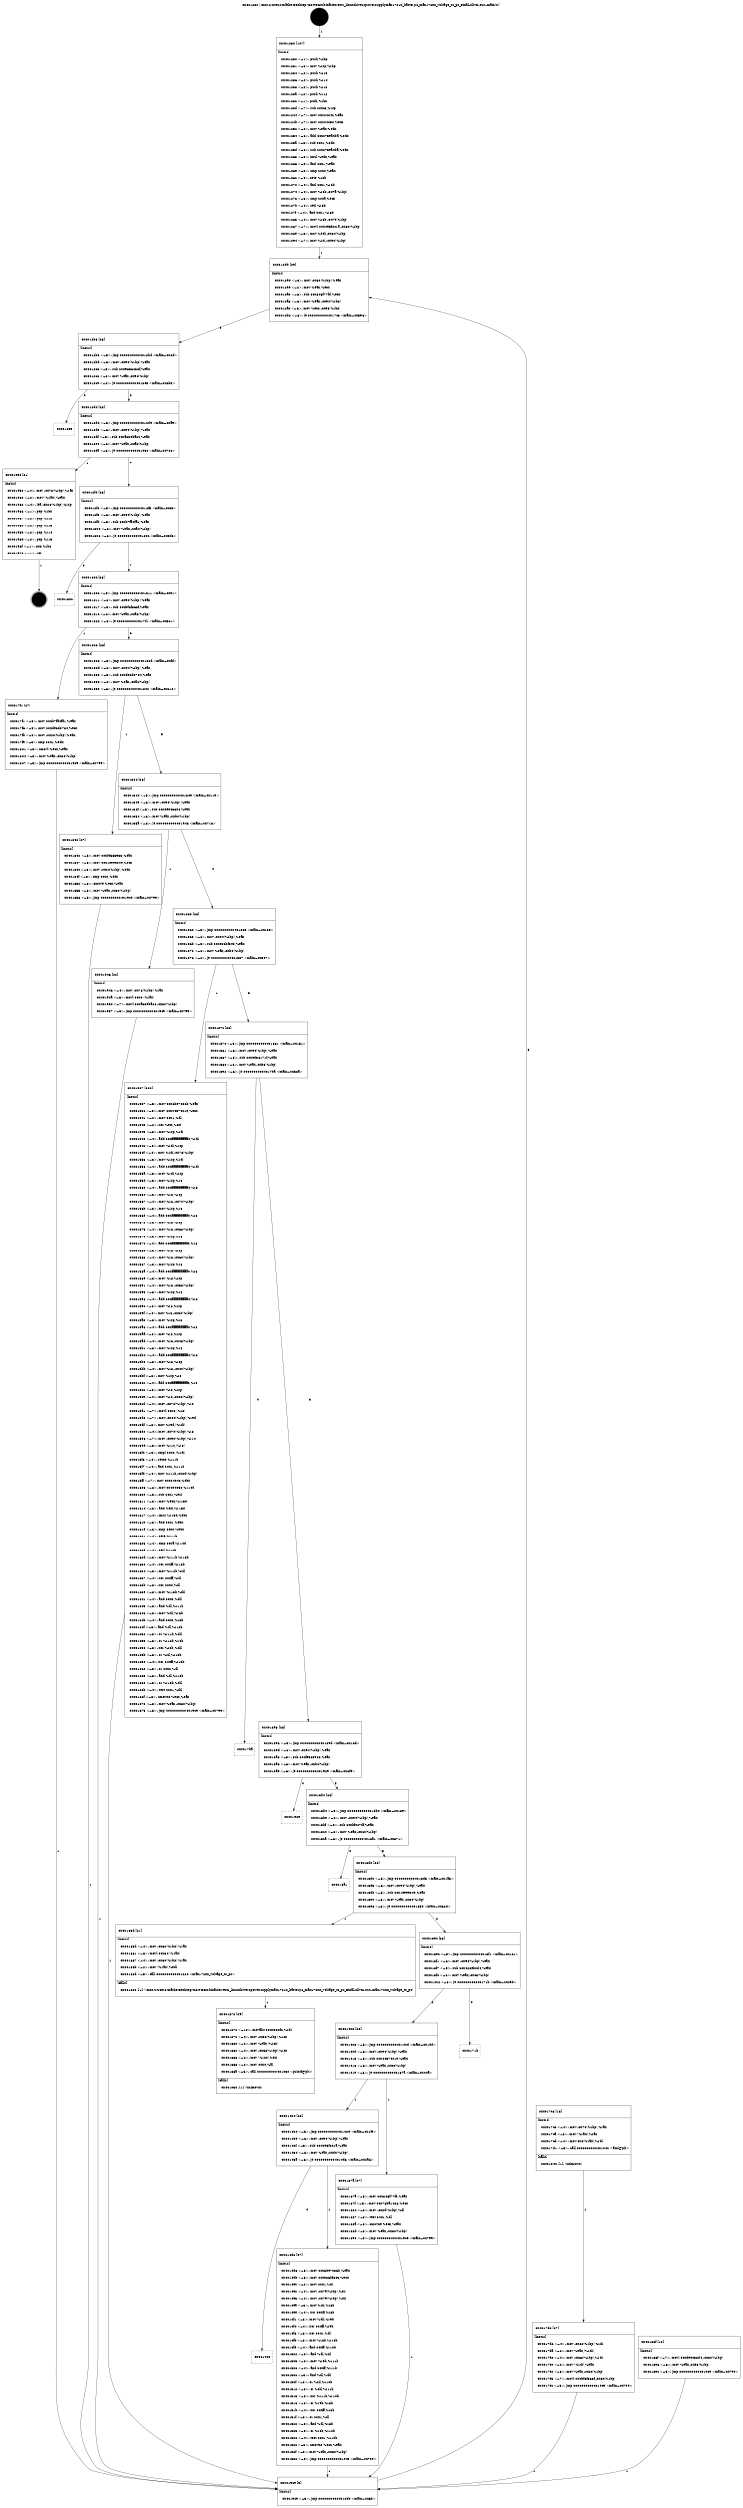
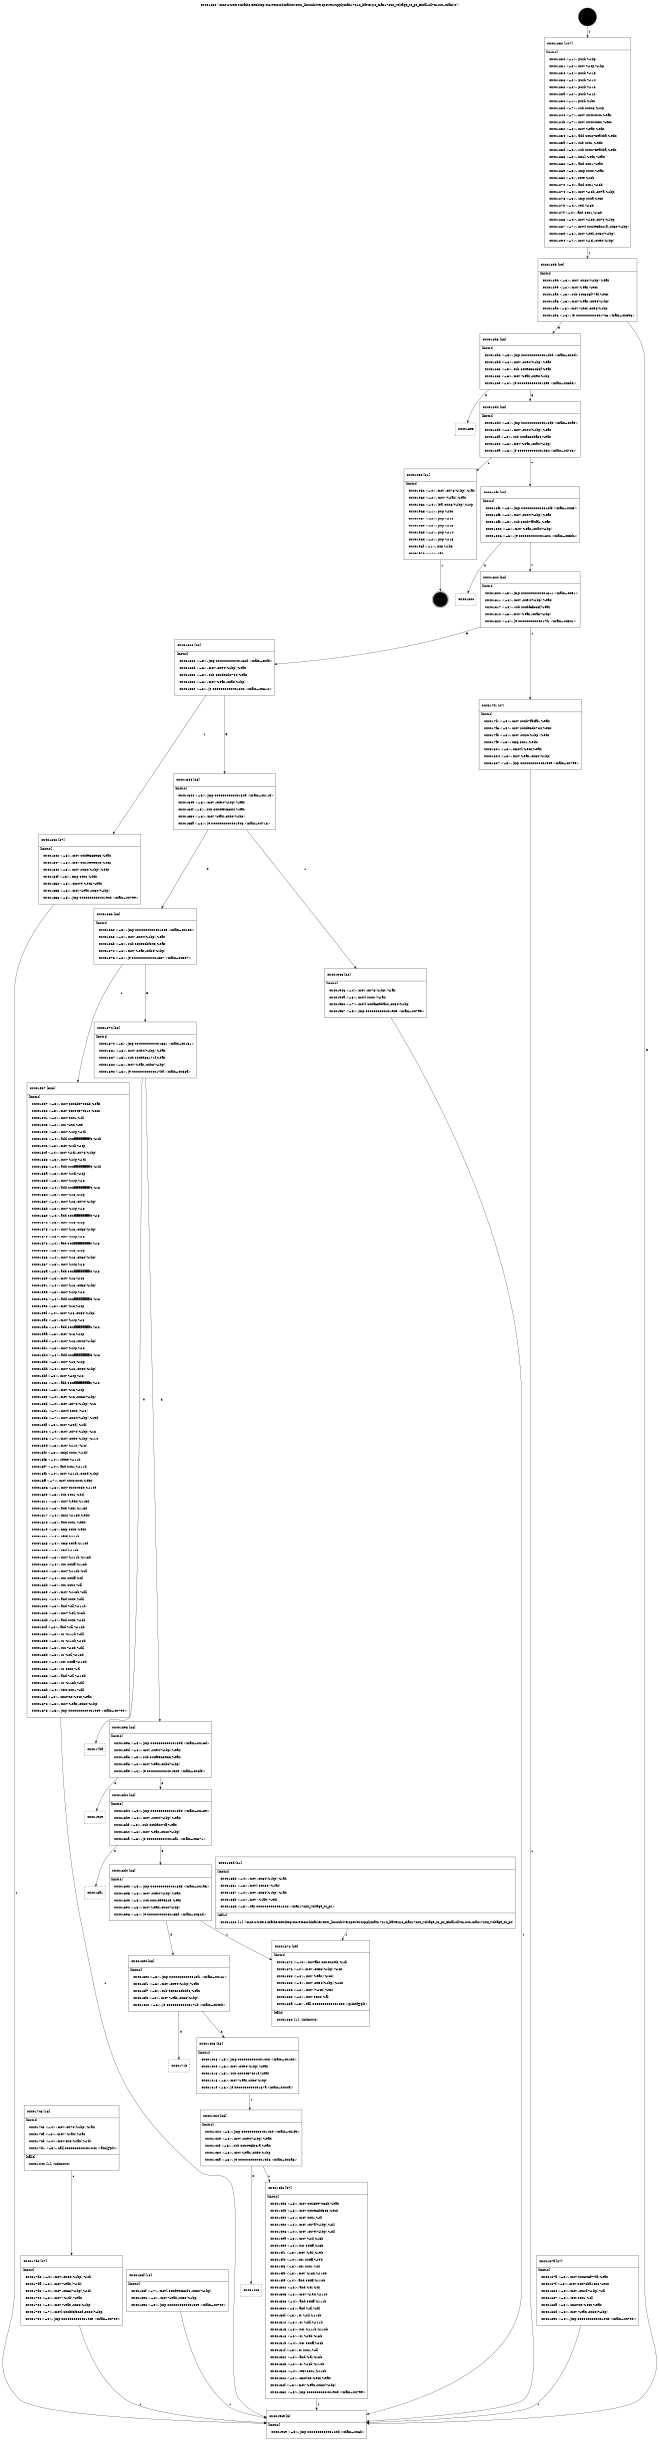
edge "0x4019c9 [5]" -> "0x40129b [29]": reversed
edge "0x4013d0 [28]" -> "0x40185d [21]": now "0x4013d0 [28]" -> "0x401872 [29]"
edge "0x401408 [28]" -> "0x40167a [27]": removed, label "1"
